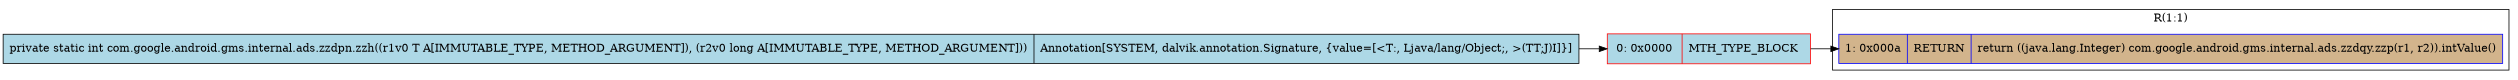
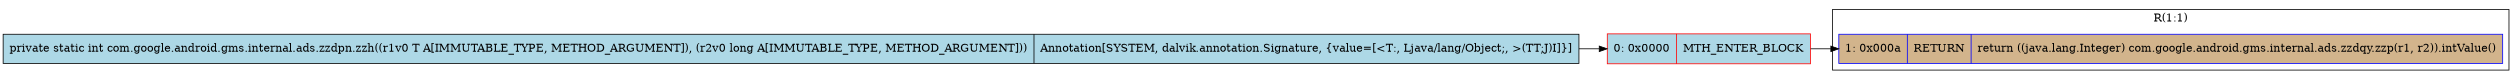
node "0: 0x0000": text "MTH_TYPE_BLOCK" -> "MTH_ENTER_BLOCK"
